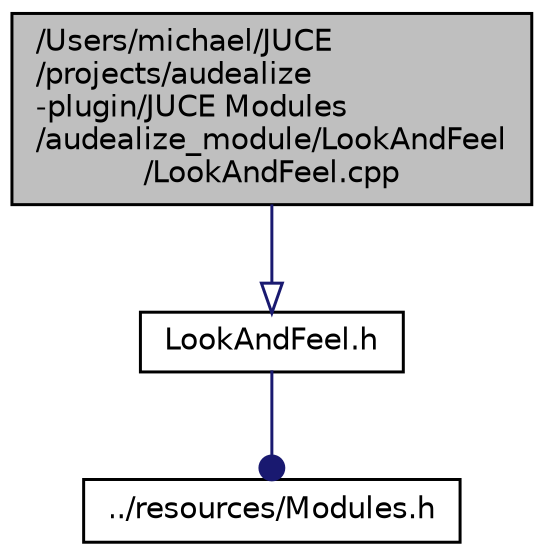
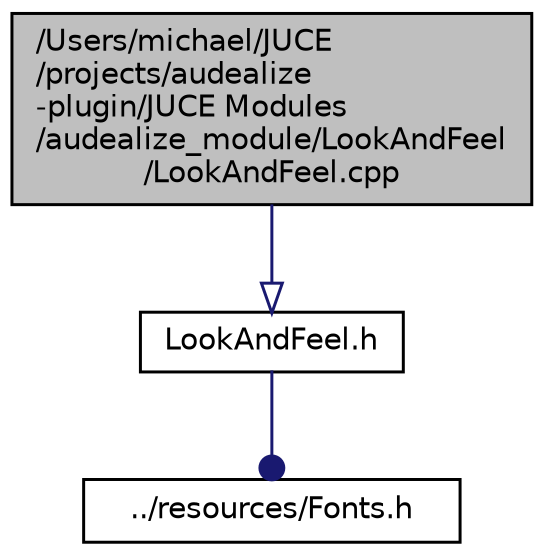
node "../resources/Modules.h": label "../resources/Modules.h" -> "../resources/Fonts.h"
